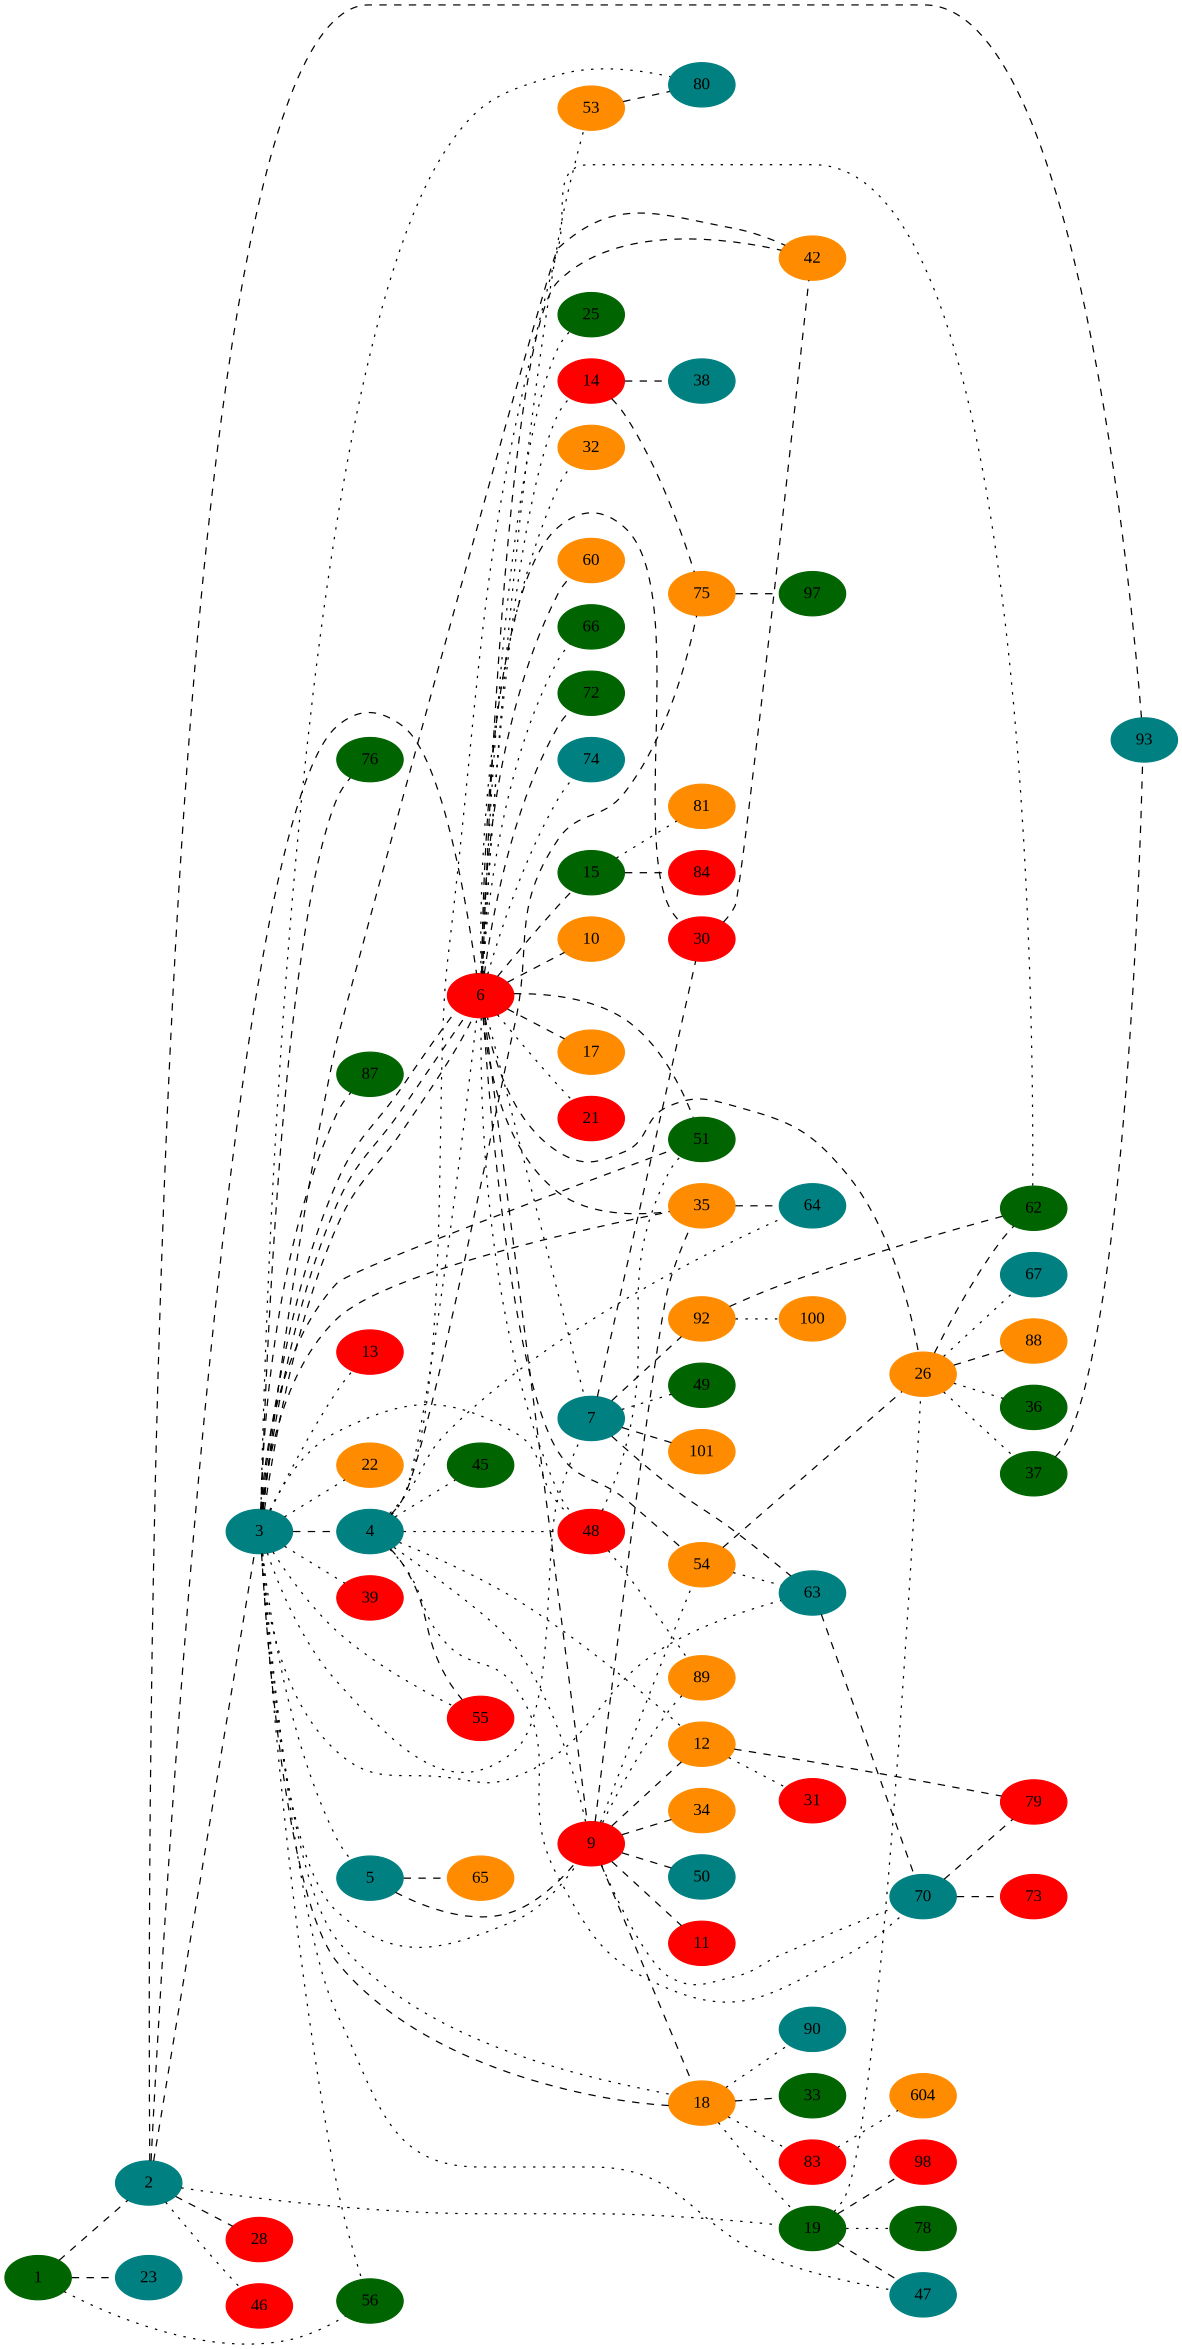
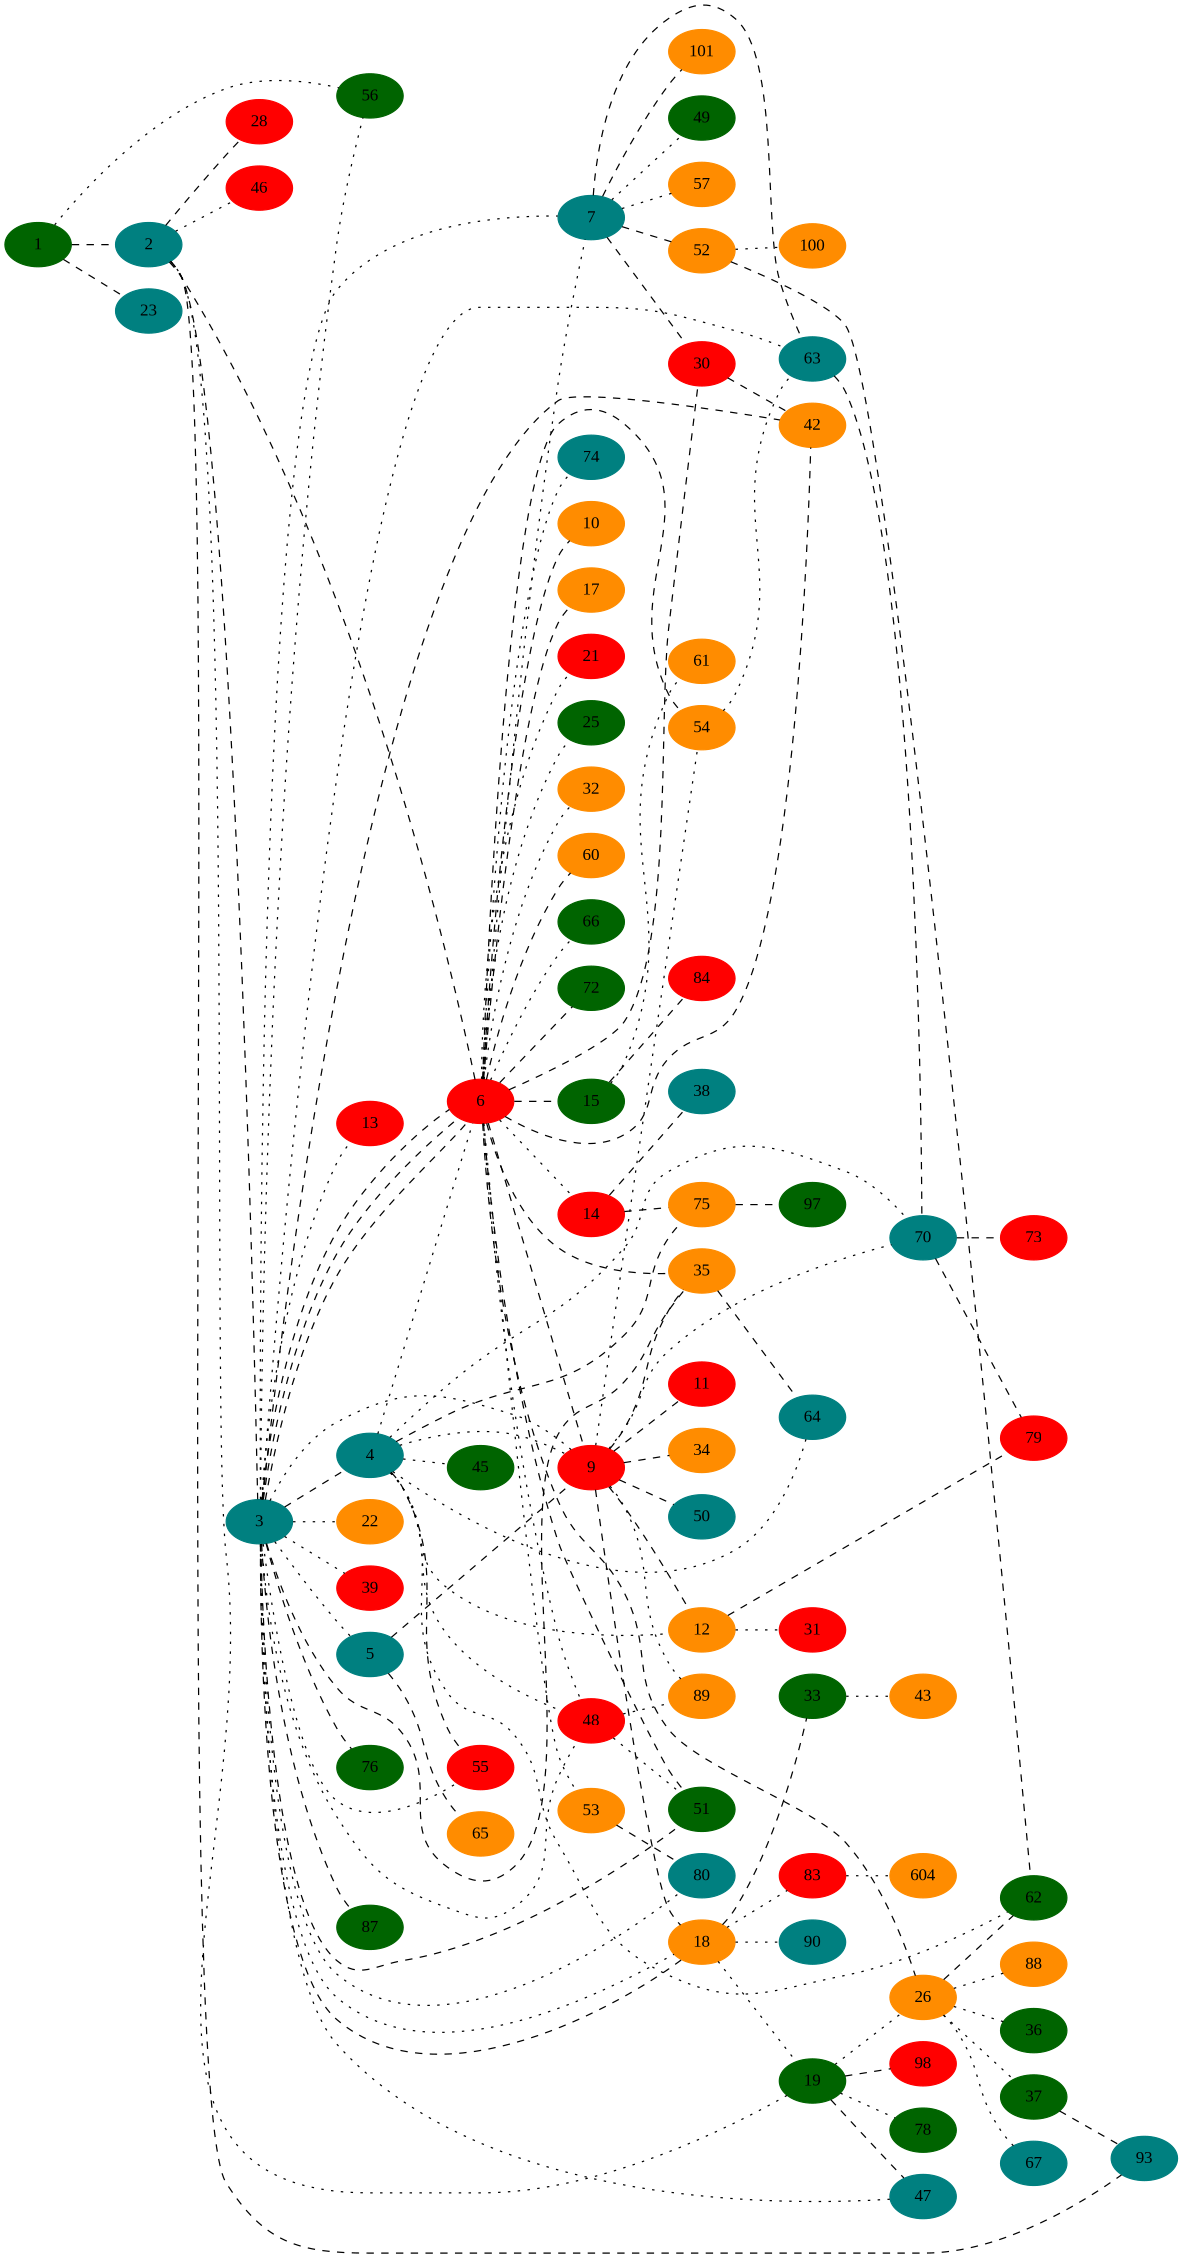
node "57": added
node "81": label "81" -> "61"
node "92": label "92" -> "52"
edge "88" -- "26": style dashed -> dotted
edge "26" -- "54": removed
node "43": added
